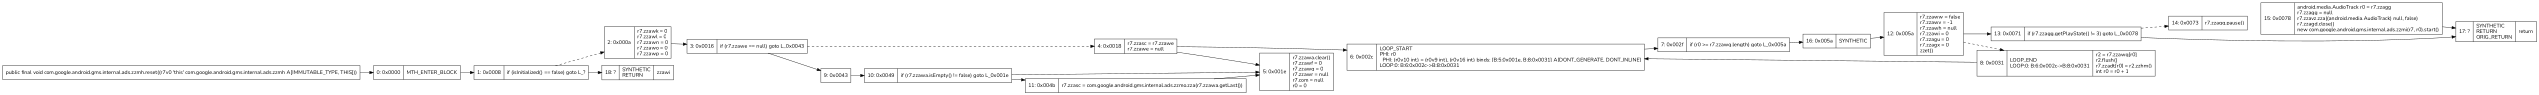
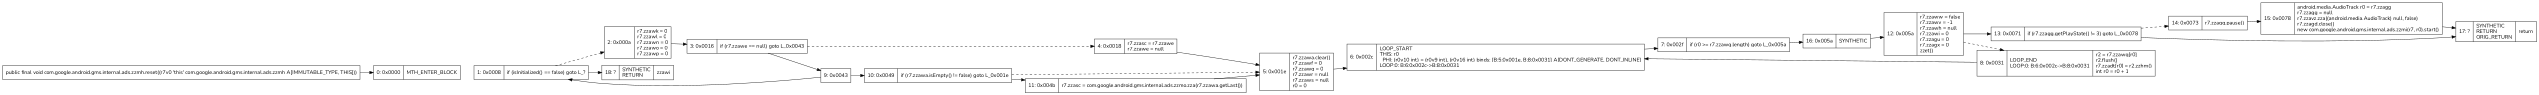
edge "14: 0x0073" -> "15: 0x0078": added
edge "4: 0x0018" -> "6: 0x002c": now "5: 0x001e" -> "6: 0x002c"
node "6: 0x002c": text "PHI: r0" -> "THIS: r0"
edge "0: 0x0000" -> "1: 0x0008": now "9: 0x0043" -> "1: 0x0008"
edge "10: 0x0049" -> "5: 0x001e": style solid -> dashed
node "5: 0x001e": text "r7.com = null" -> "r7.zzaws = null"
